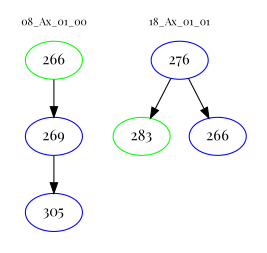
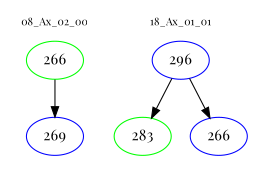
cluster "08_Ax_01_00": label "08_Ax_01_00" -> "08_Ax_02_00"
node "276": label "276" -> "296"
node "305": removed
